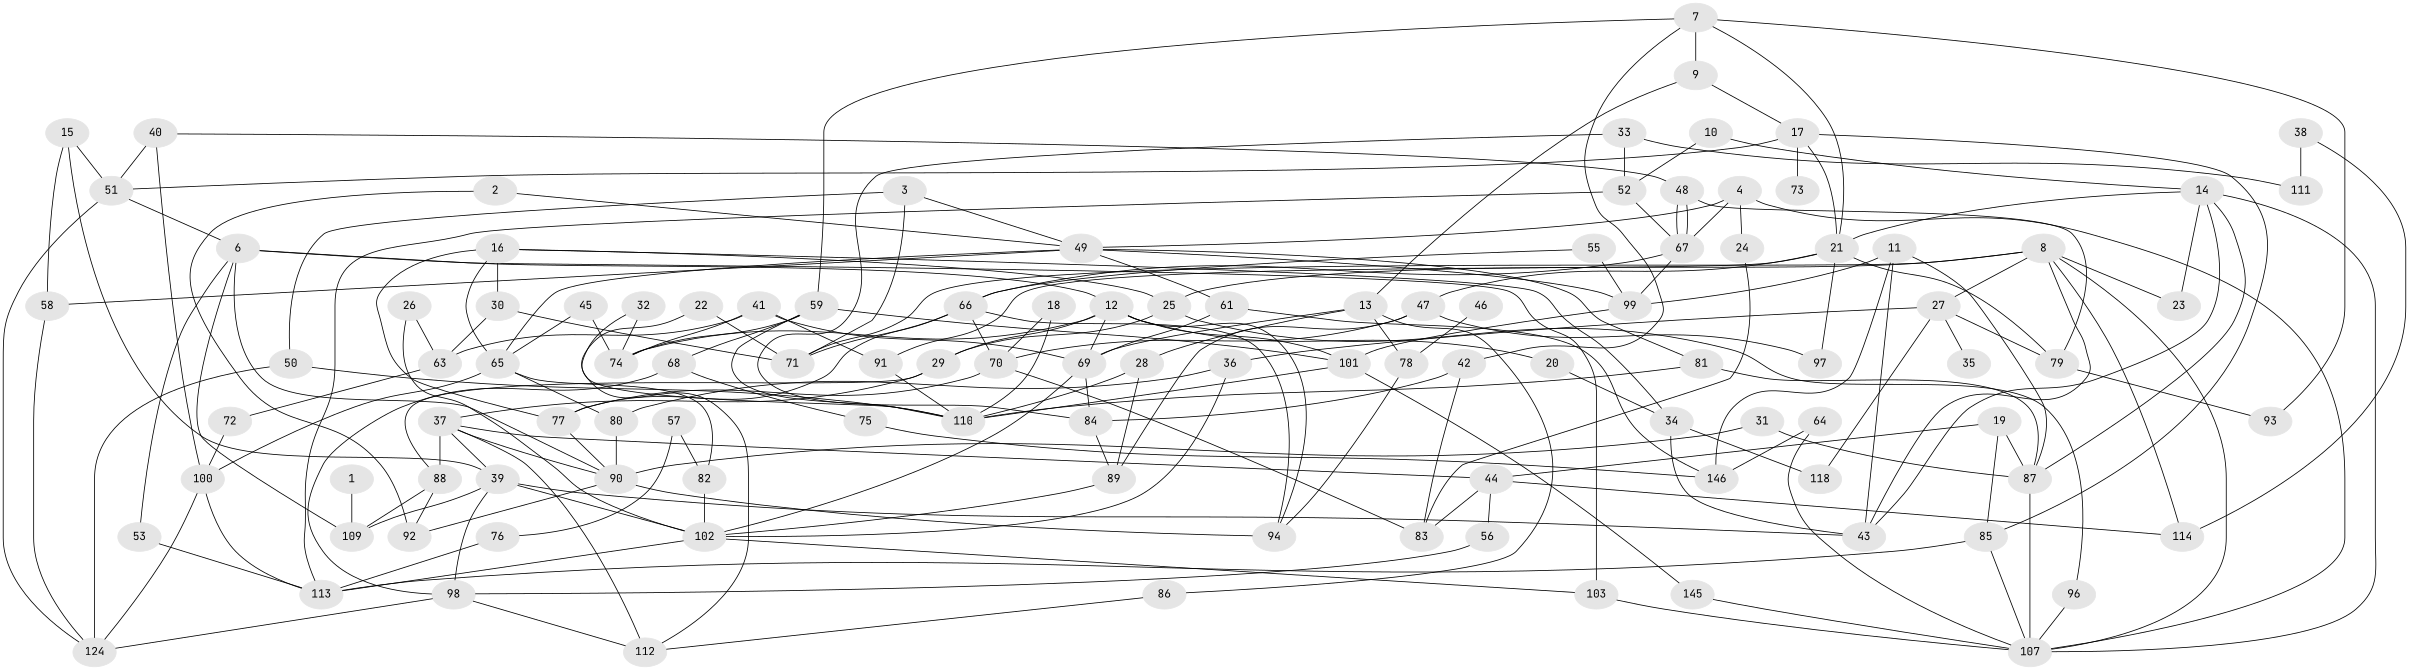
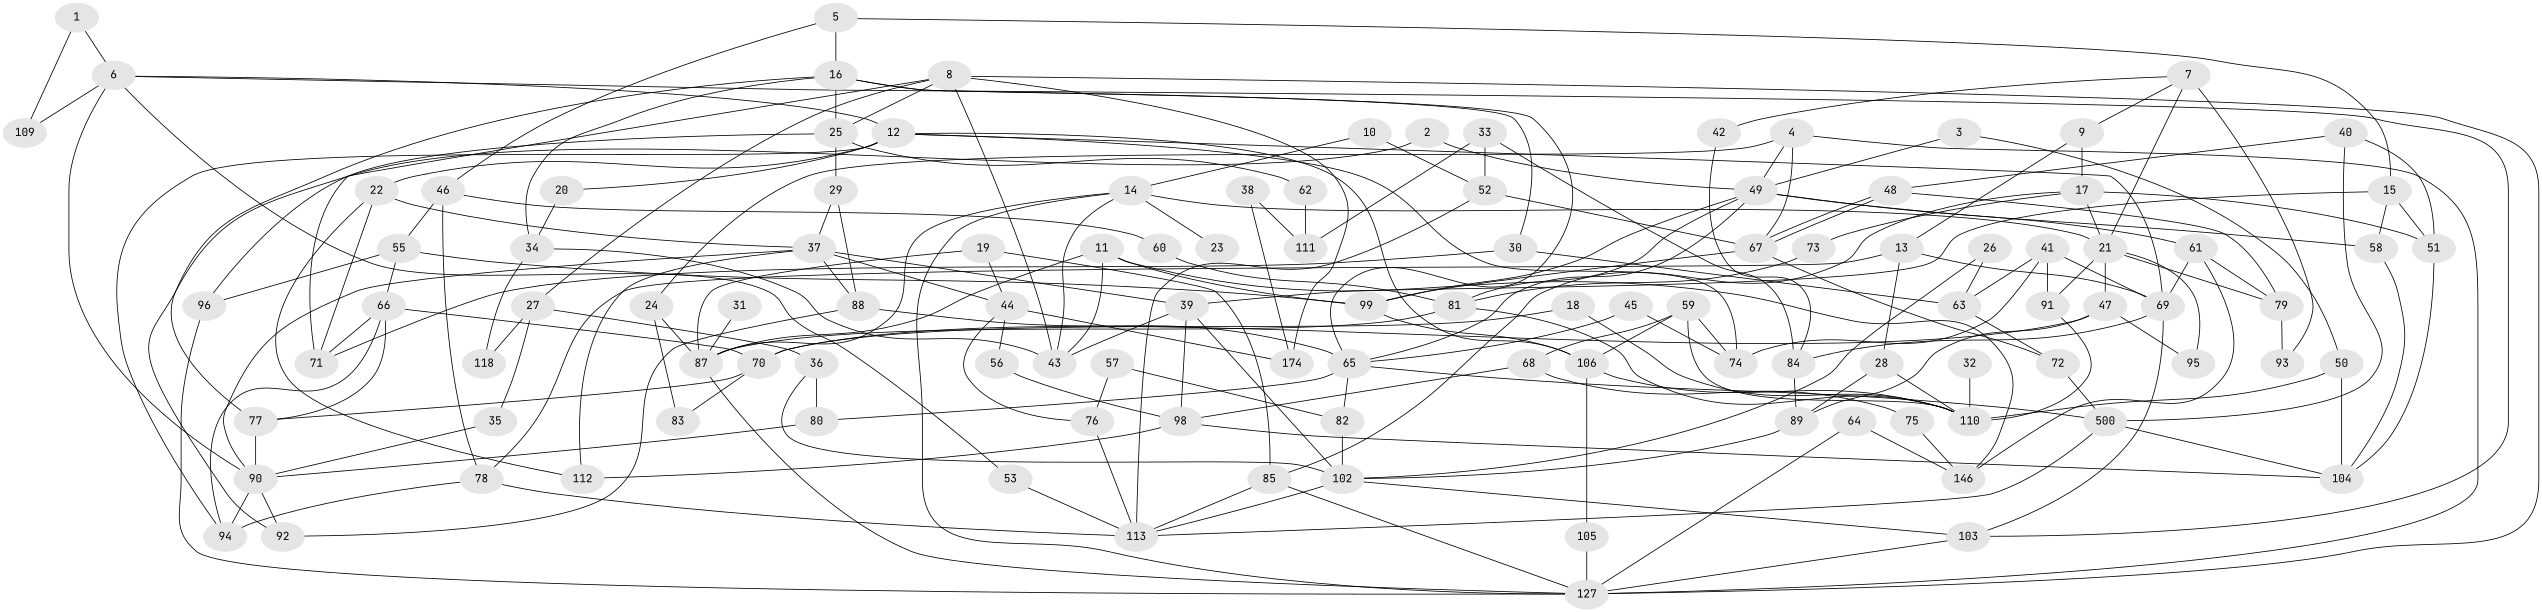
node "5": added
edge "7" -- "59": removed
node "62": added
edge "51" -- "6": now "1" -- "6"
edge "46" -- "55": added
edge "22" -- "37": added
node "60": added
edge "67" -- "66": now "67" -- "72"
edge "55" -- "96": added
edge "8" -- "23": removed
edge "73" -- "81": added
edge "3" -- "71": removed
edge "27" -- "79": now "61" -- "79"
edge "24" -- "87": added
edge "12" -- "29": now "12" -- "22"
edge "32" -- "74": removed
node "101": label "101" -> "106"
node "97": label "97" -> "95"
edge "31" -- "90": now "35" -- "90"
edge "42" -- "83": removed
edge "69" -- "102": now "69" -- "103"
node "100": label "100" -> "500"
edge "39" -- "109": removed
edge "88" -- "109": now "88" -- "65"
edge "44" -- "83": now "44" -- "76"
edge "78" -- "113": added
node "114": label "114" -> "174"
node "86": removed
node "145": label "145" -> "105"
node "124": label "124" -> "104"
node "107": label "107" -> "127"
